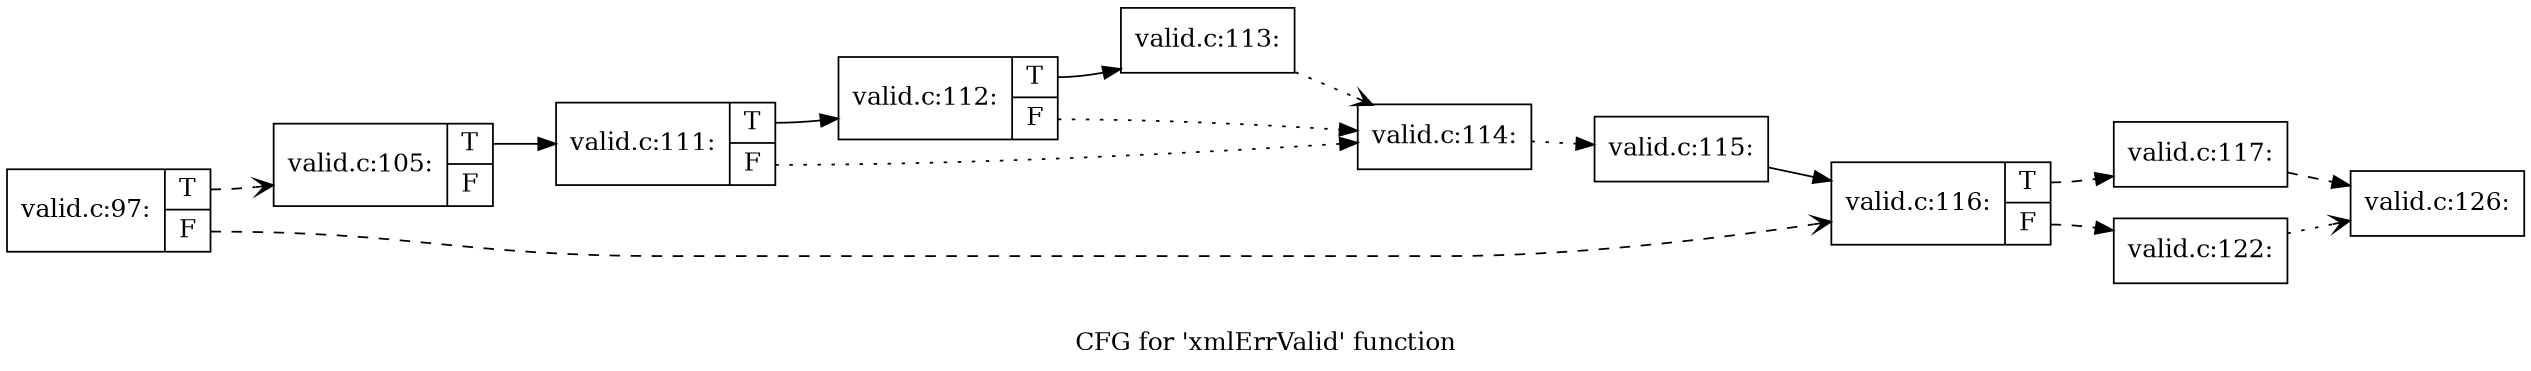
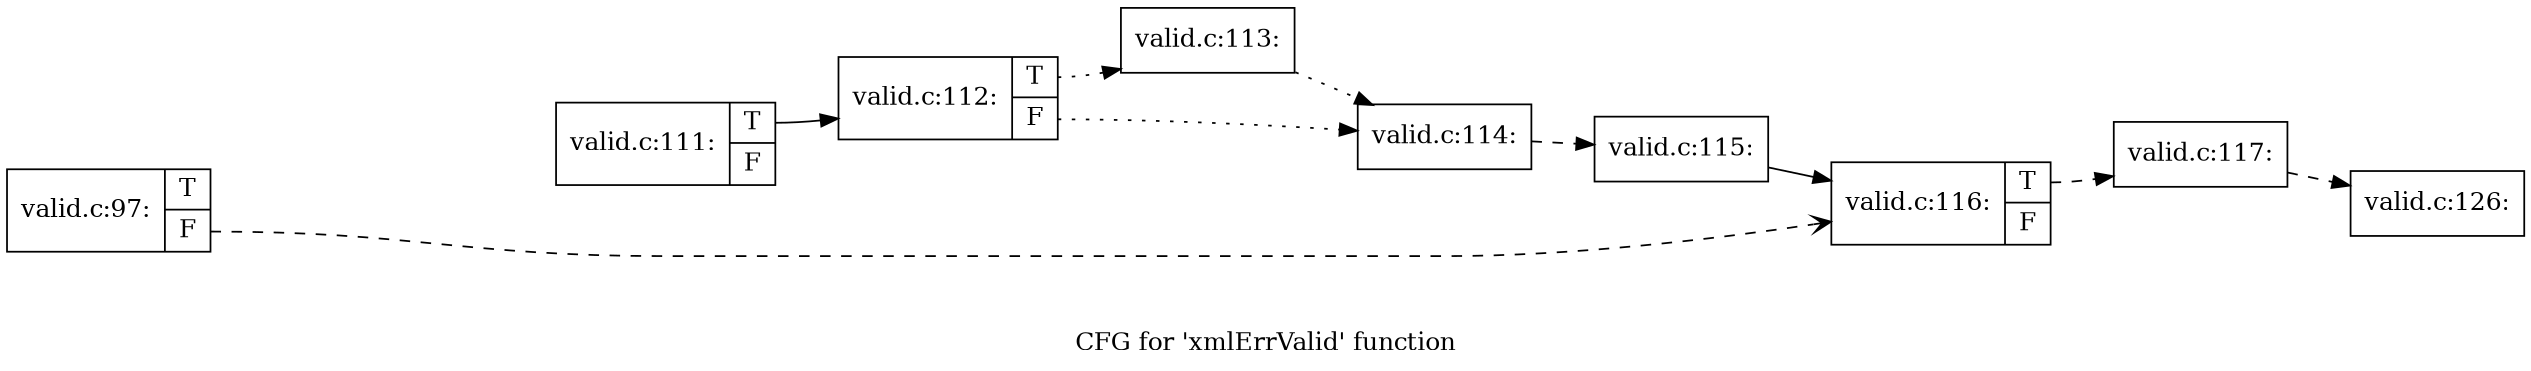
edge "valid.c:112:" -> "valid.c:113:": style solid -> dotted
edge "valid.c:113:" -> "valid.c:114:": arrowhead vee -> normal
edge "valid.c:114:" -> "valid.c:115:": style dotted -> dashed
edge "valid.c:111:" -> "valid.c:114:": removed
node "valid.c:105:": removed
node "valid.c:122:": removed
